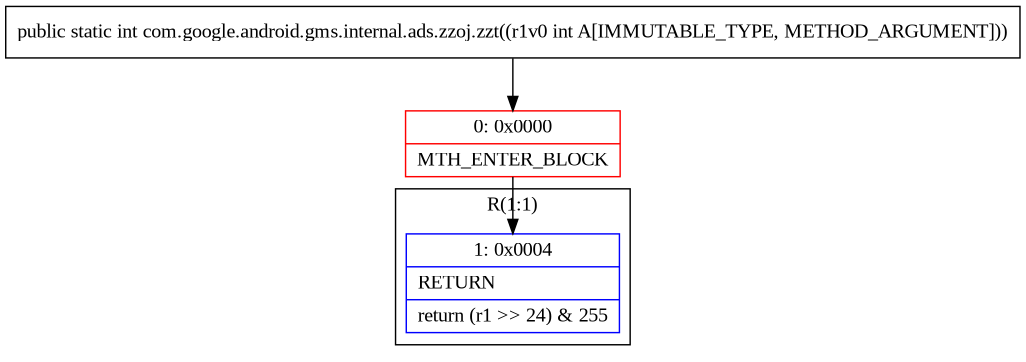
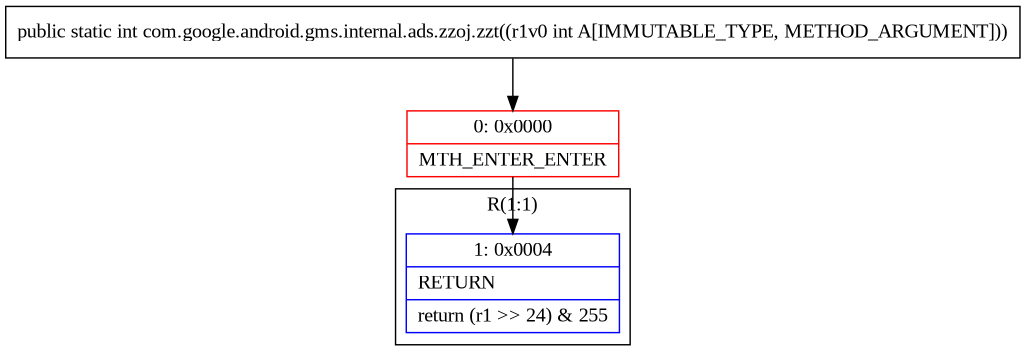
node "0: 0x0000": text "MTH_ENTER_BLOCK" -> "MTH_ENTER_ENTER"
